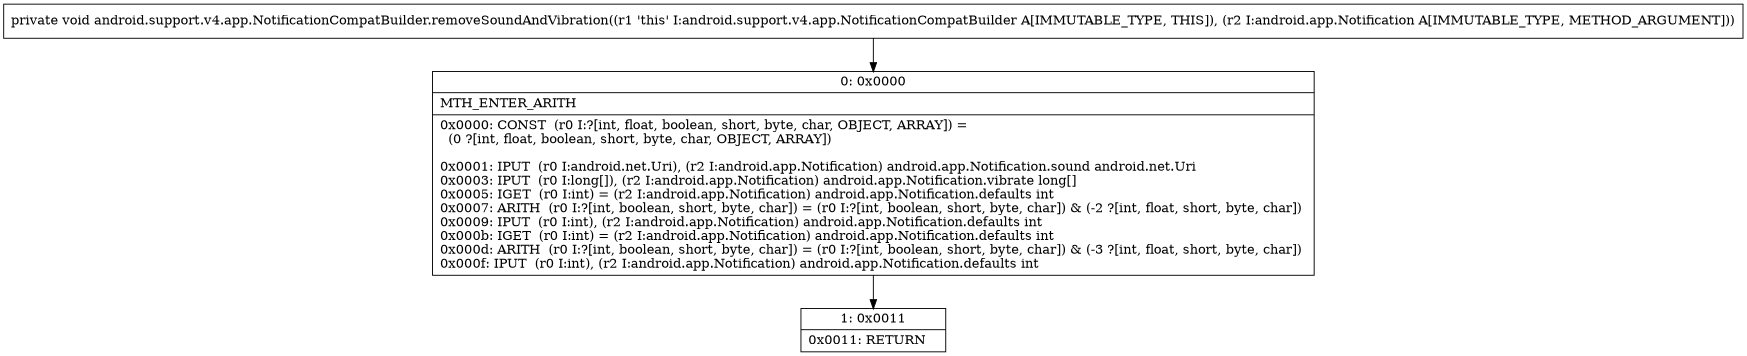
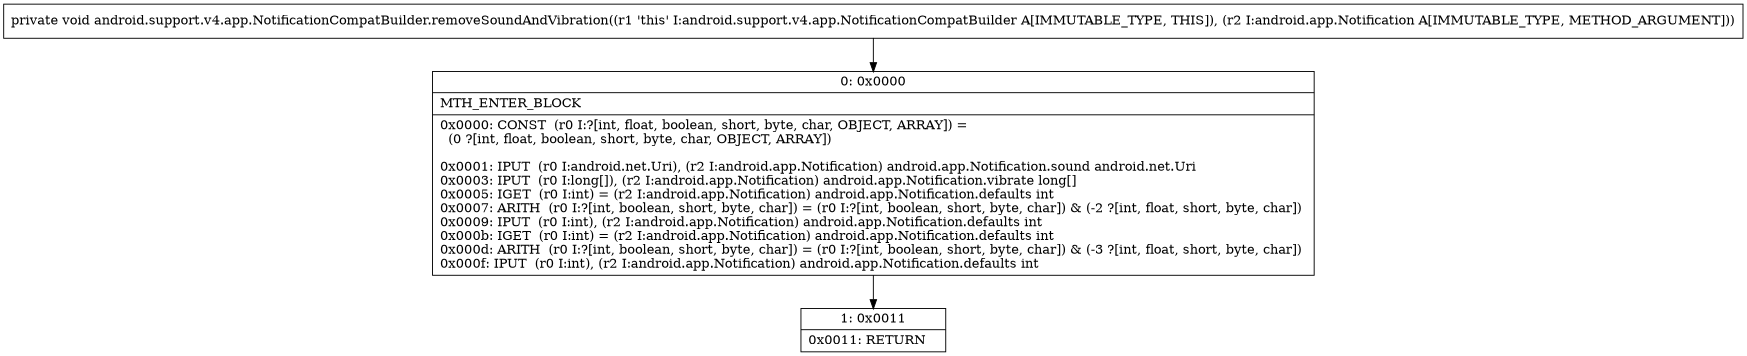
node "0: 0x0000": text "MTH_ENTER_ARITH" -> "MTH_ENTER_BLOCK"
